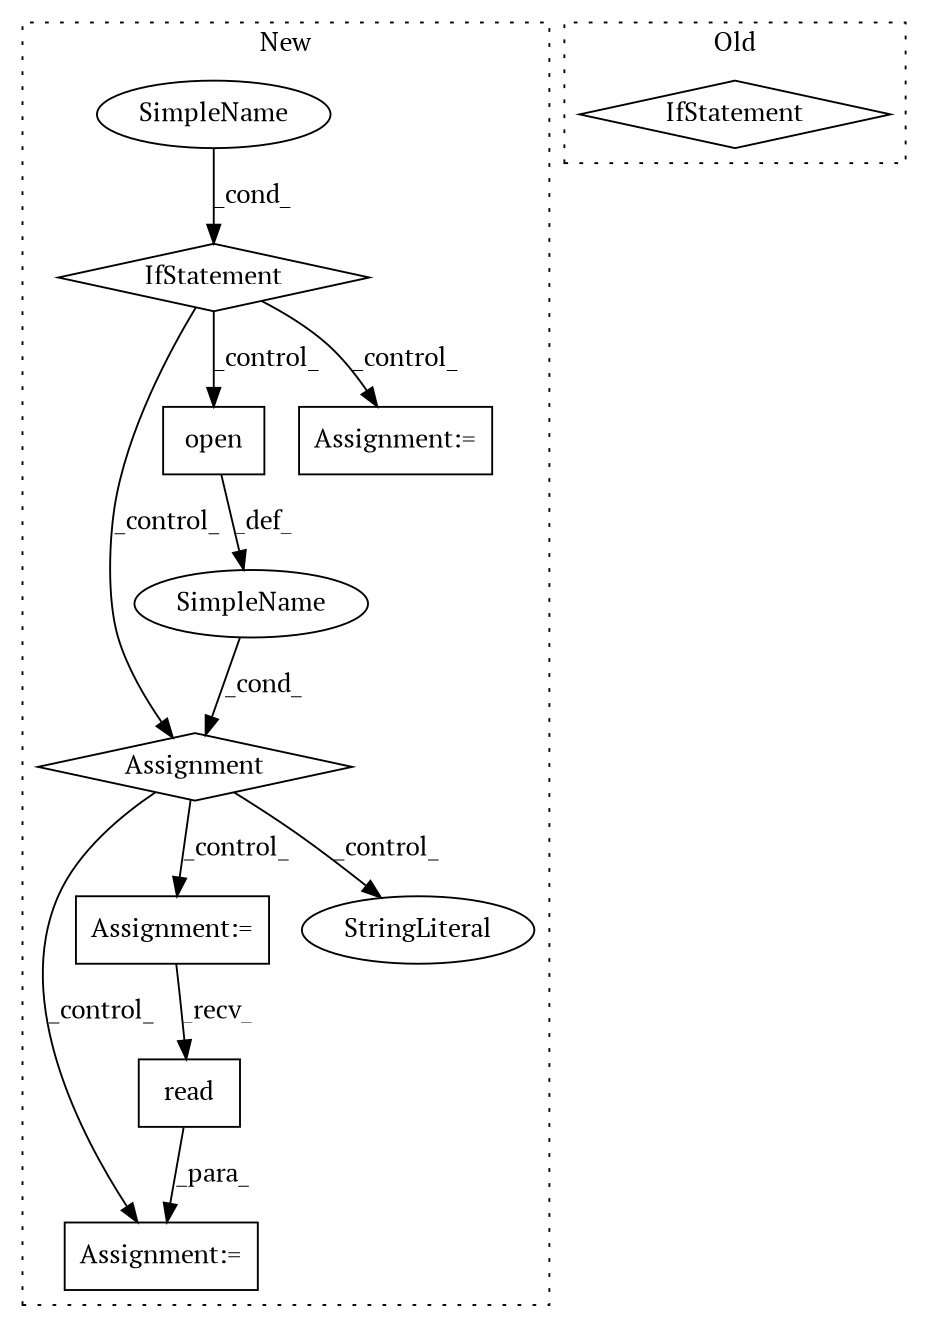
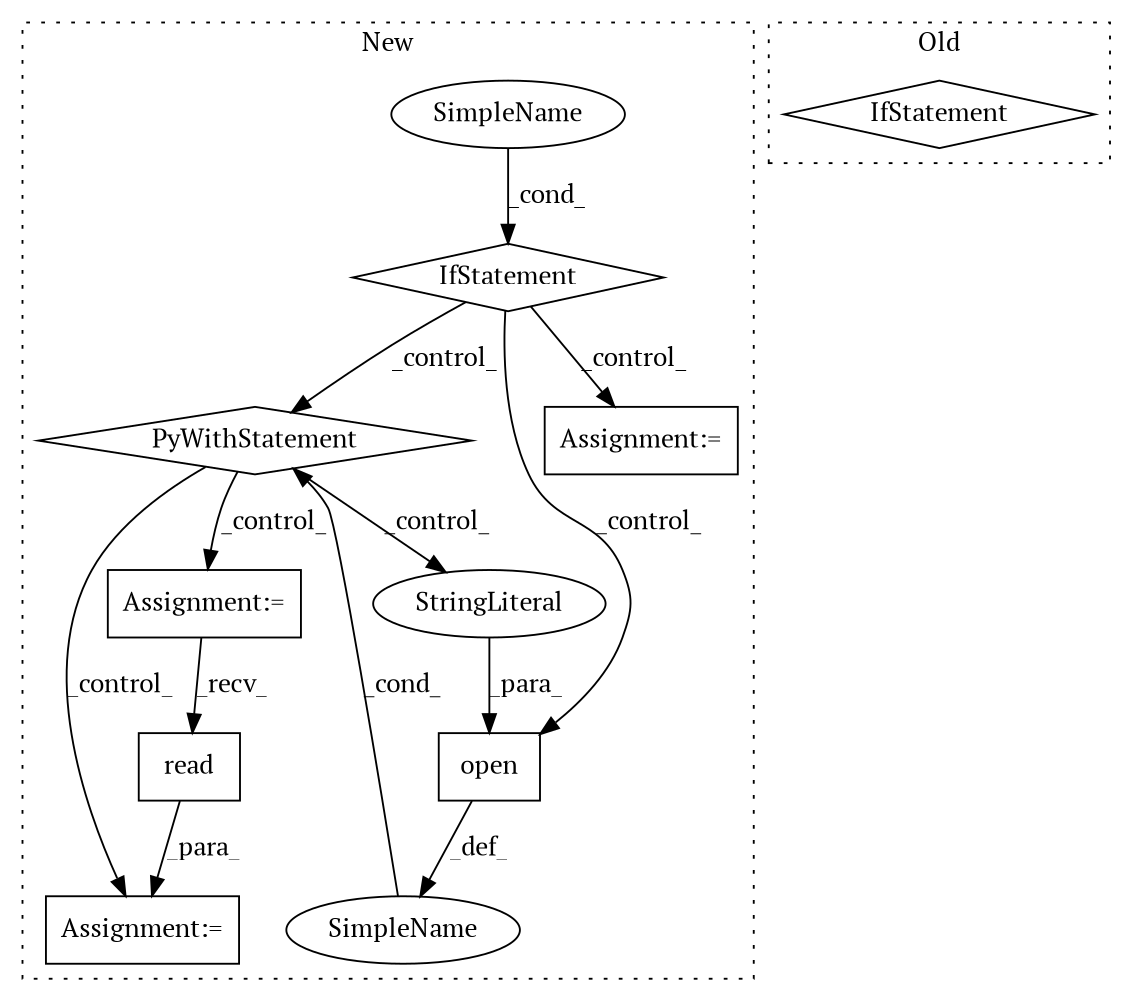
edge "StringLiteral" -> "open": added, label "_para_"
node "Assignment": label "Assignment" -> "PyWithStatement"
